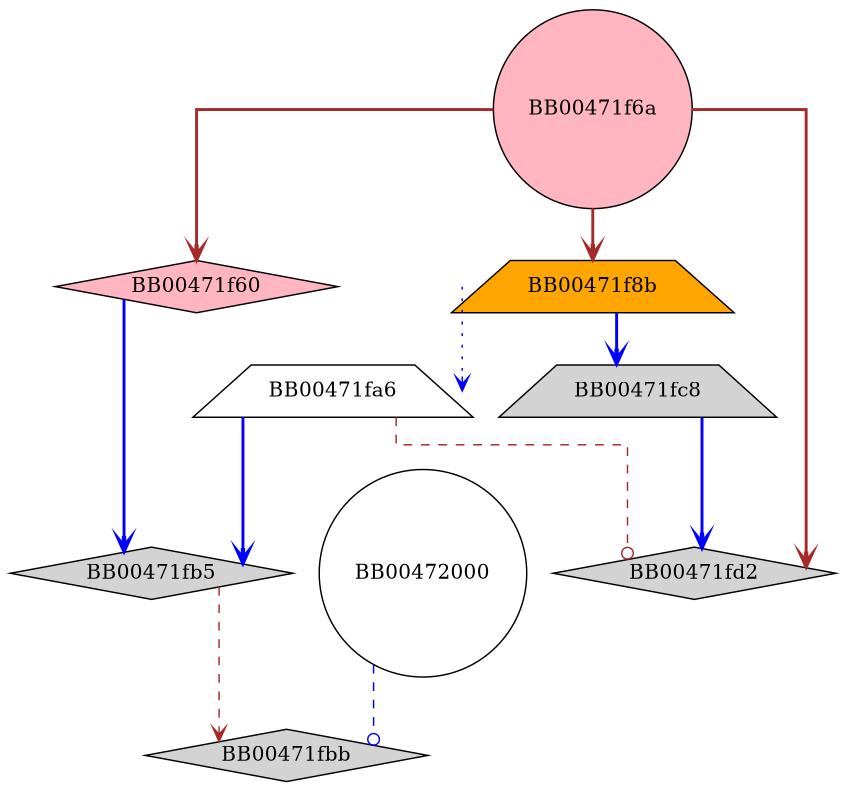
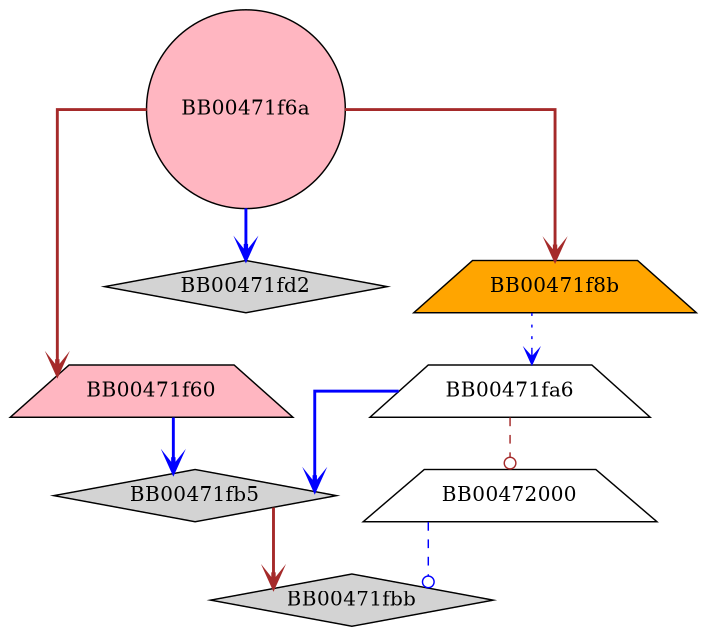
edge "BB00471f6a" -> "BB00471fd2": color brown -> blue
node "BB00471f60": shape diamond -> trapezium
node "BB00471fc8": removed
edge "BB00471fa6" -> "BB00471fd2": now "BB00471fa6" -> "BB00472000"
node "BB00472000": shape circle -> trapezium
edge "BB00471fb5" -> "BB00471fbb": style dashed -> bold
